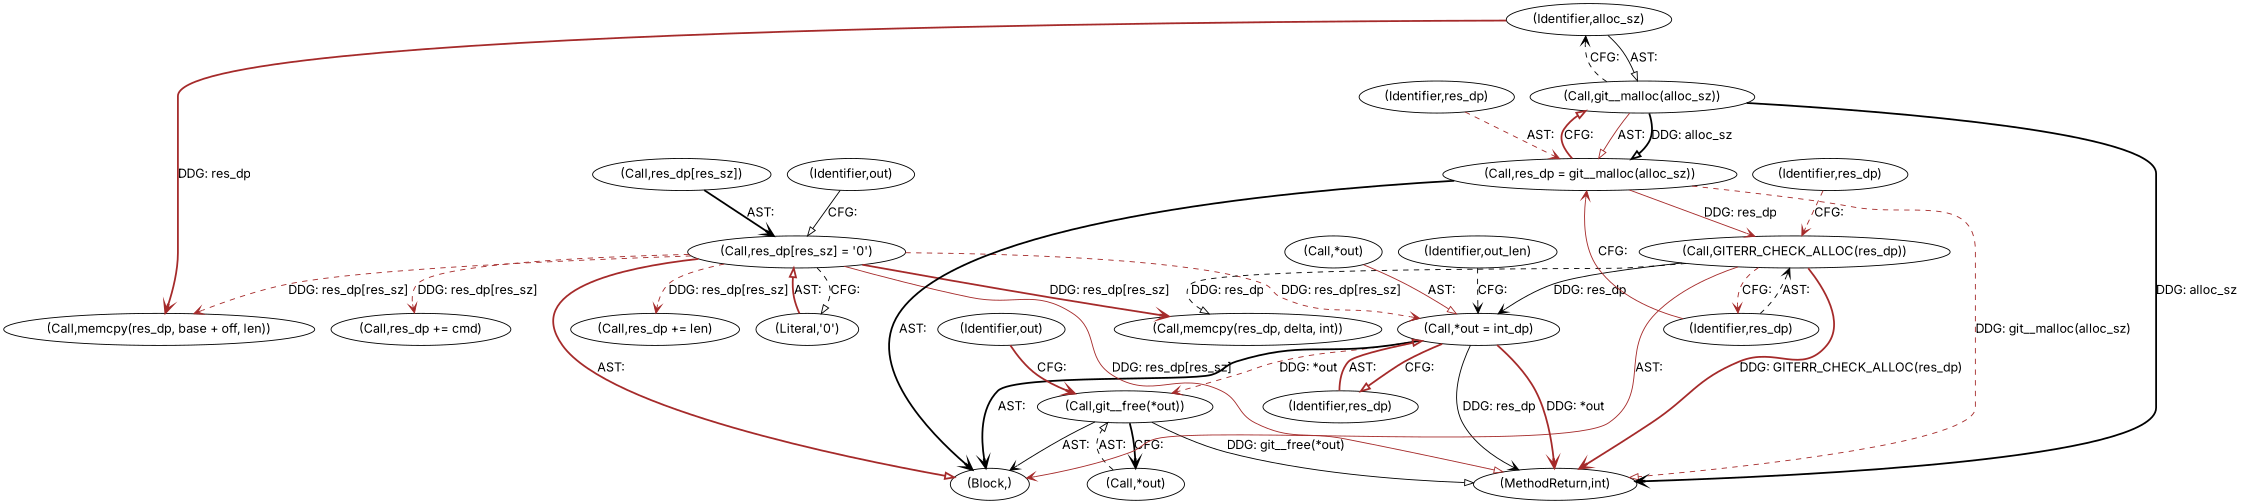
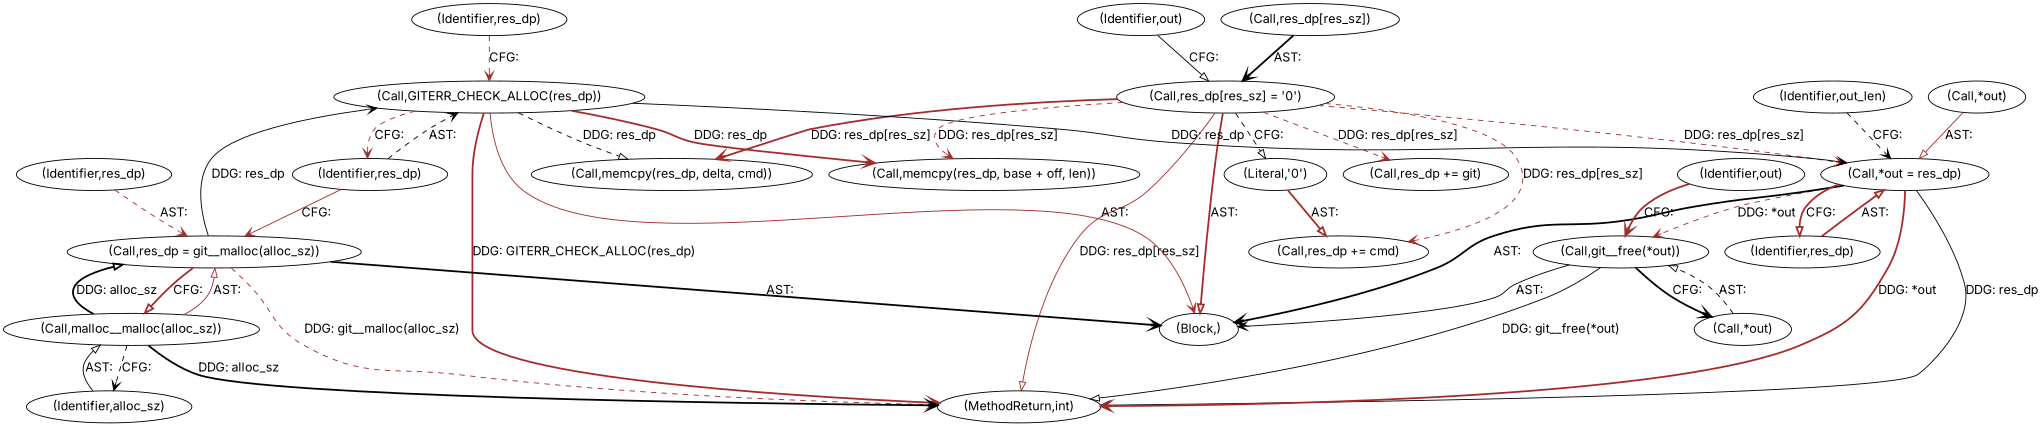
edge "(Identifier,alloc_sz)" -> "(Call,memcpy(res_dp, base + off, len))": now "(Call,GITERR_CHECK_ALLOC(res_dp))" -> "(Call,memcpy(res_dp, base + off, len))"
node "(Call,git__malloc(alloc_sz))": label "(Call,git__malloc(alloc_sz))" -> "(Call,malloc__malloc(alloc_sz))"
edge "(Call,res_dp = git__malloc(alloc_sz))" -> "(Call,GITERR_CHECK_ALLOC(res_dp))": color brown -> black
edge "(Literal,'0')" -> "(Call,res_dp[res_sz] = '0')": now "(Literal,'0')" -> "(Call,res_dp += cmd)"
node "(Call,res_dp += len)": label "(Call,res_dp += len)" -> "(Call,res_dp += git)"
node "(Call,memcpy(res_dp, delta, int))": label "(Call,memcpy(res_dp, delta, int))" -> "(Call,memcpy(res_dp, delta, cmd))"
node "(Call,*out = int_dp)": label "(Call,*out = int_dp)" -> "(Call,*out = res_dp)"
